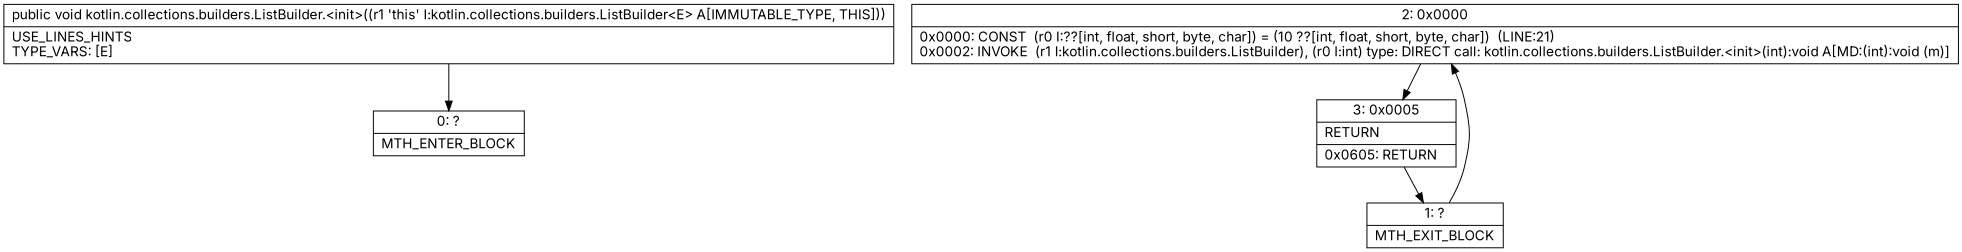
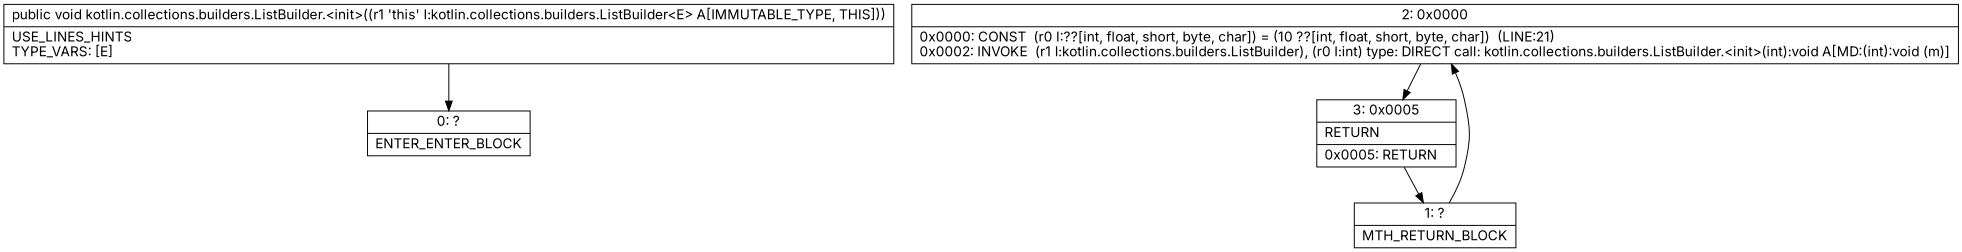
node "0: ?": text "MTH_ENTER_BLOCK" -> "ENTER_ENTER_BLOCK"
node "3: 0x0005": text "0x0605: RETURN" -> "0x0005: RETURN"
node "1: ?": text "MTH_EXIT_BLOCK" -> "MTH_RETURN_BLOCK"
